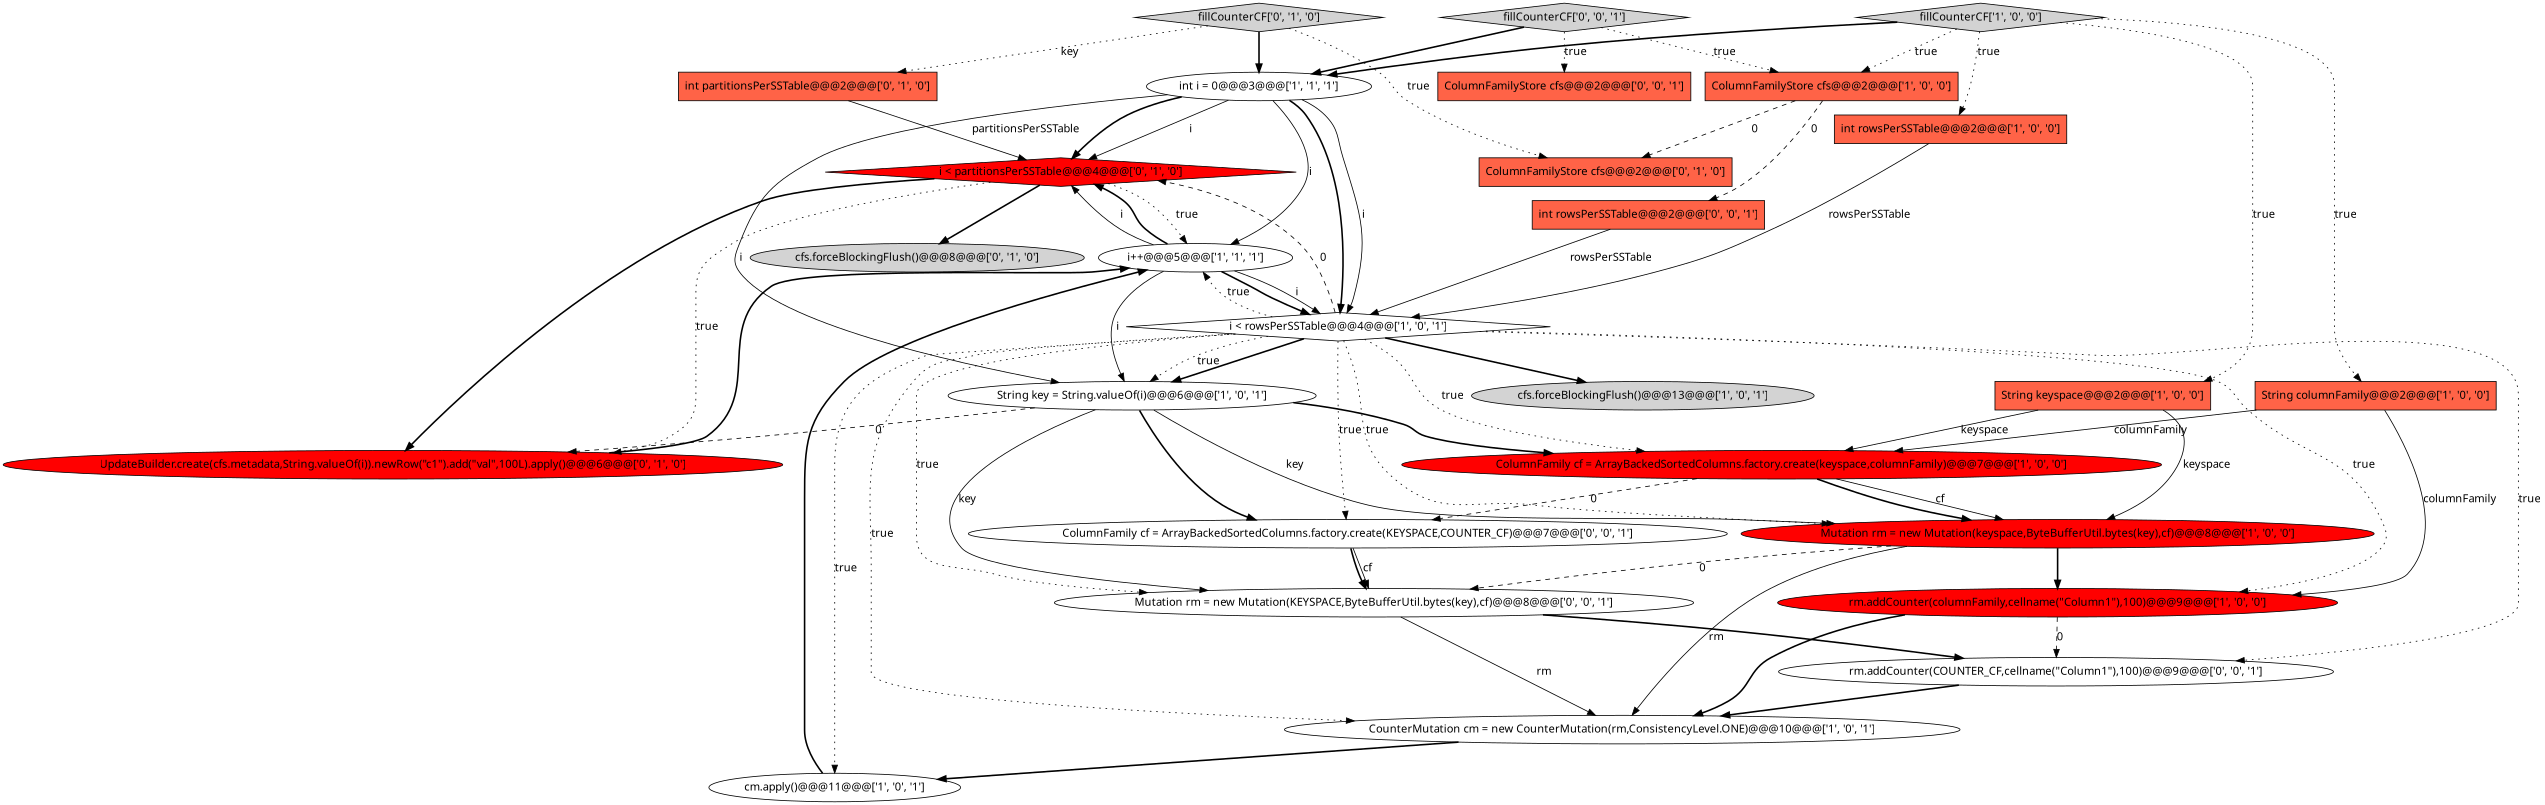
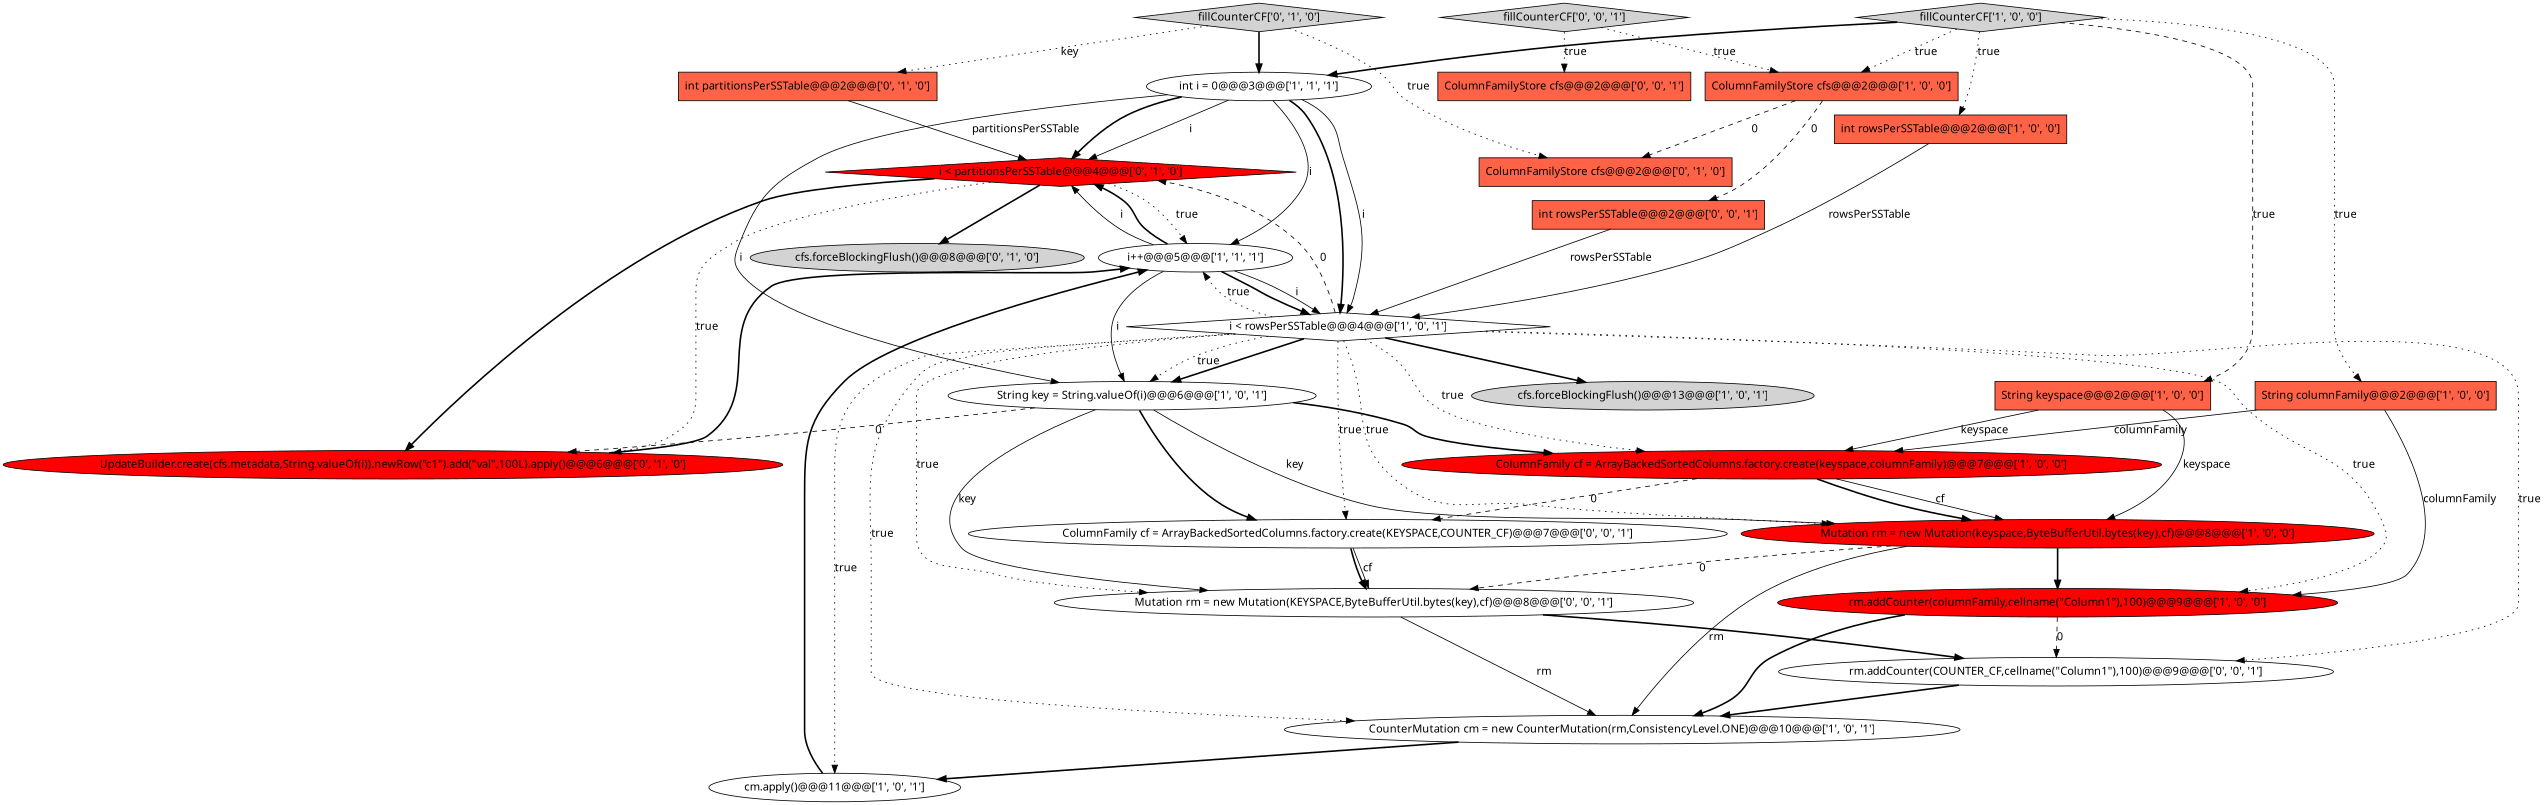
edge "fillCounterCF['0', '0', '1']" -> "int i = 0@@@3@@@['1', '1', '1']": removed
edge "fillCounterCF['1', '0', '0']" -> "String keyspace@@@2@@@['1', '0', '0']": style dotted -> dashed
